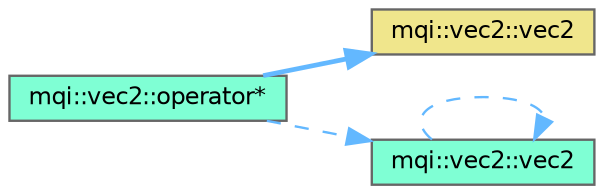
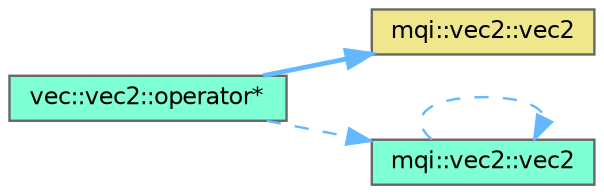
node "mqi::vec2::operator*": label "mqi::vec2::operator*" -> "vec::vec2::operator*"
